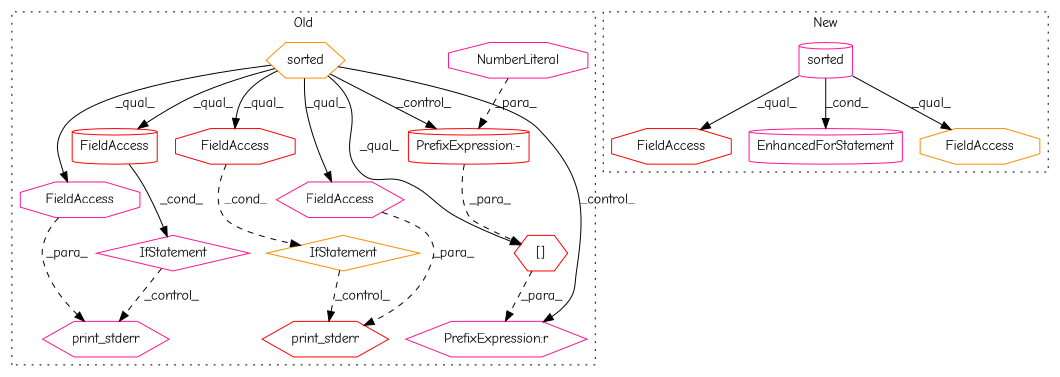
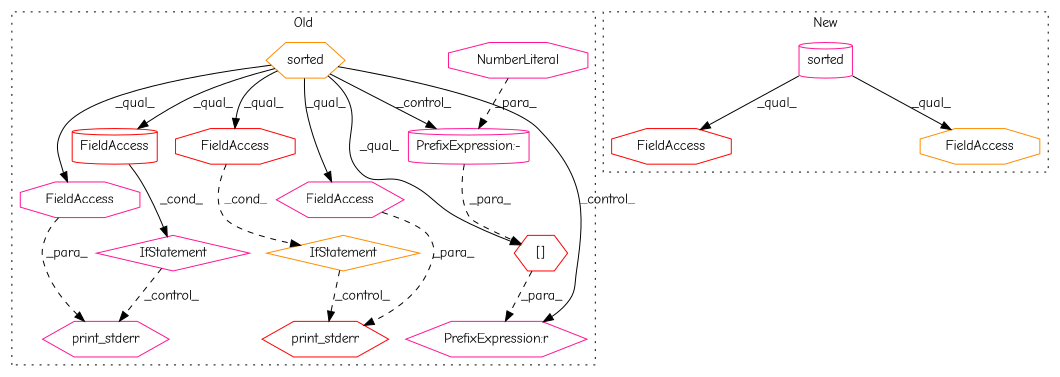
node "PrefixExpression:-": color red -> deeppink
node "EnhancedForStatement": removed
